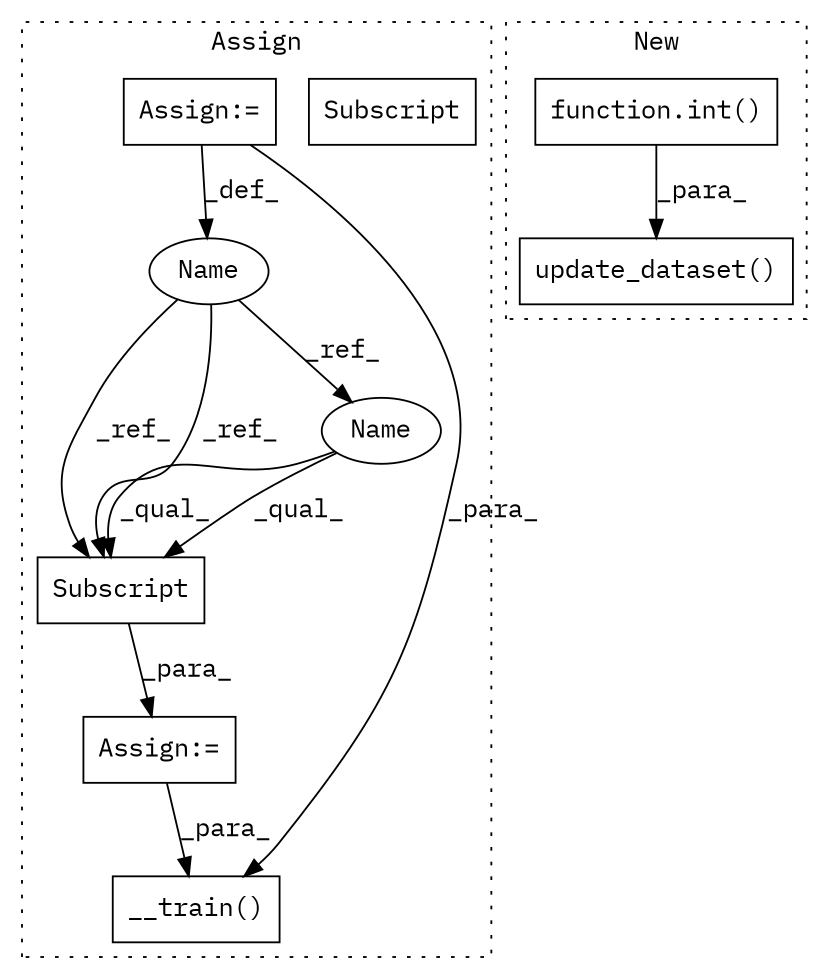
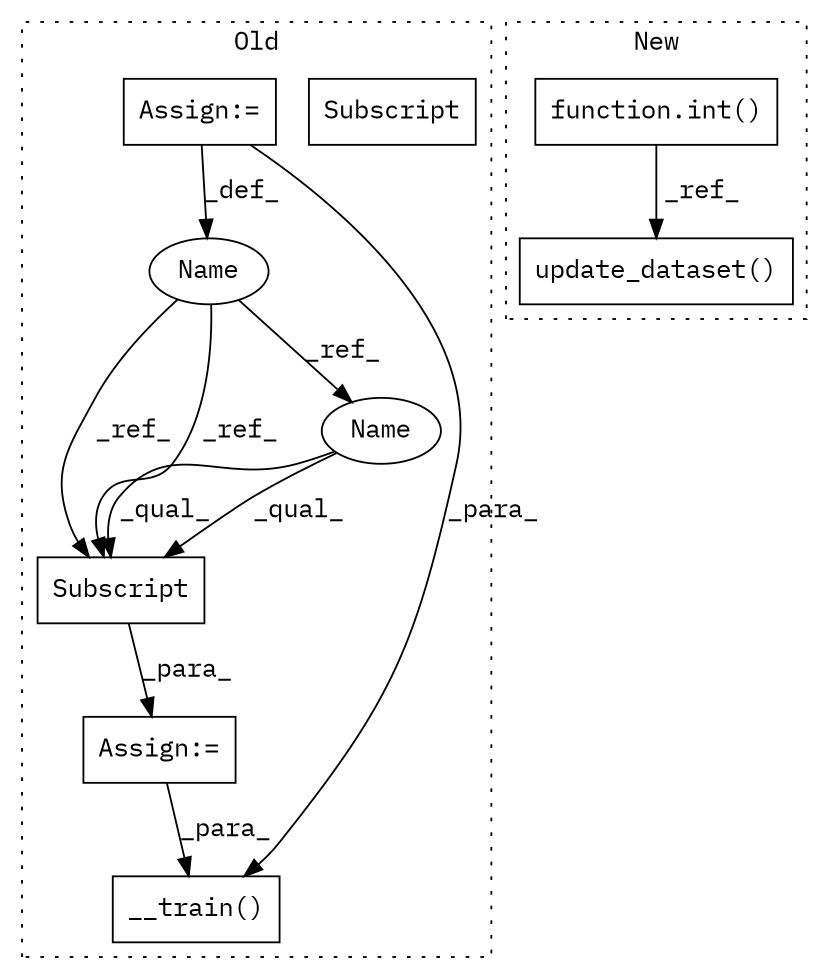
cluster "Assign": label "Assign" -> "Old"
edge "function.int()" -> "update_dataset()": label "_para_" -> "_ref_"
